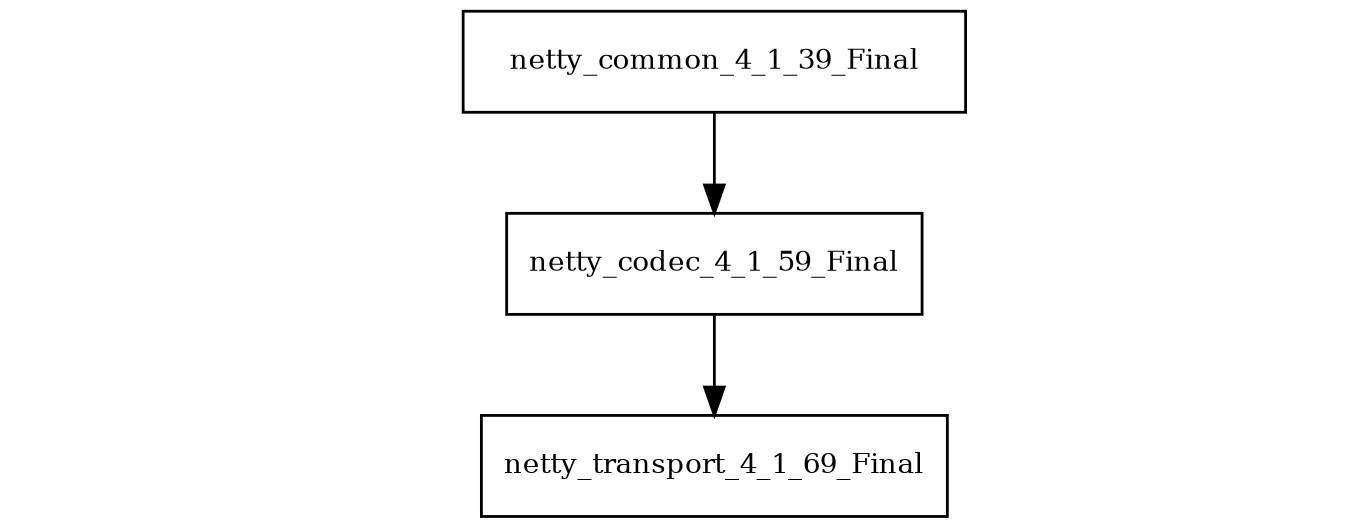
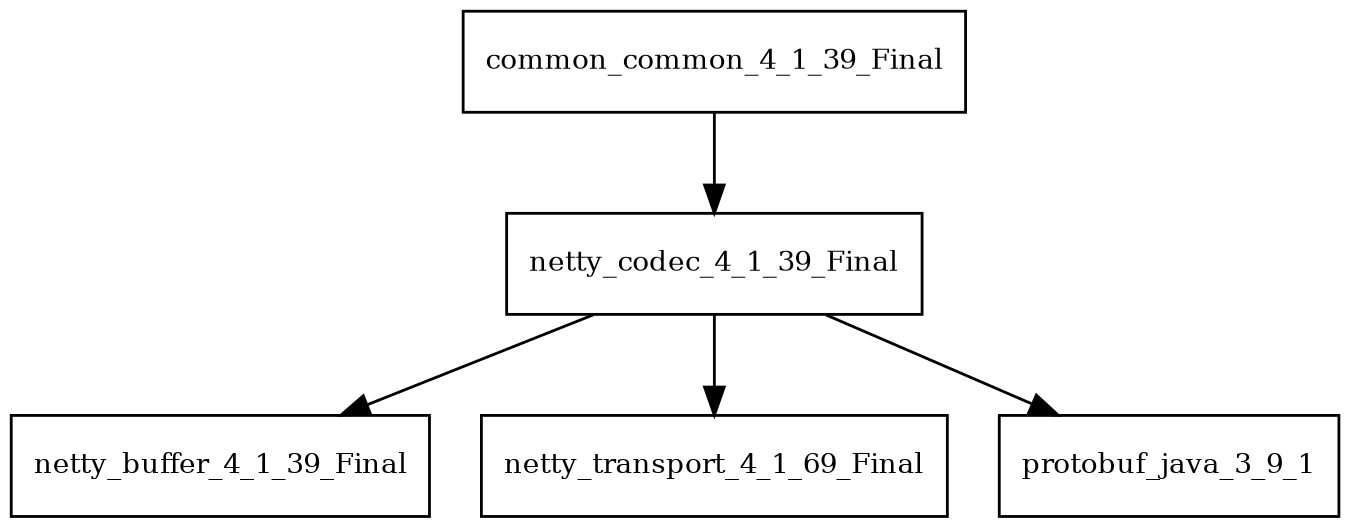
node "netty_common_4_1_39_Final": label "netty_common_4_1_39_Final" -> "common_common_4_1_39_Final"
node "netty_codec_4_1_59_Final": label "netty_codec_4_1_59_Final" -> "netty_codec_4_1_39_Final"
node "netty_buffer_4_1_39_Final": added
node "protobuf_java_3_9_1": added
